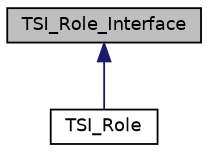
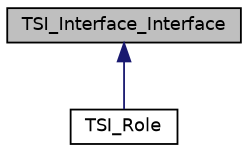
node "TSI_Role_Interface": label "TSI_Role_Interface" -> "TSI_Interface_Interface"
